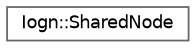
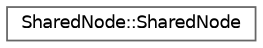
node "Iogn::SharedNode": label "Iogn::SharedNode" -> "SharedNode::SharedNode"
